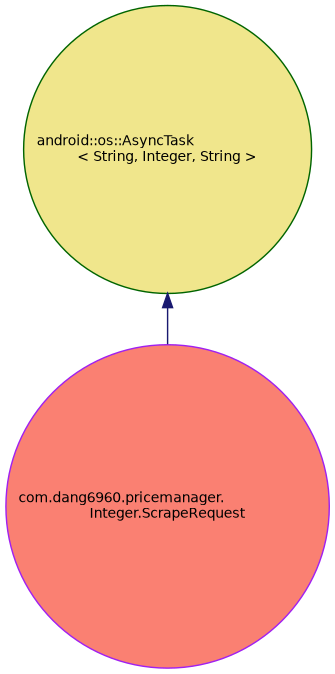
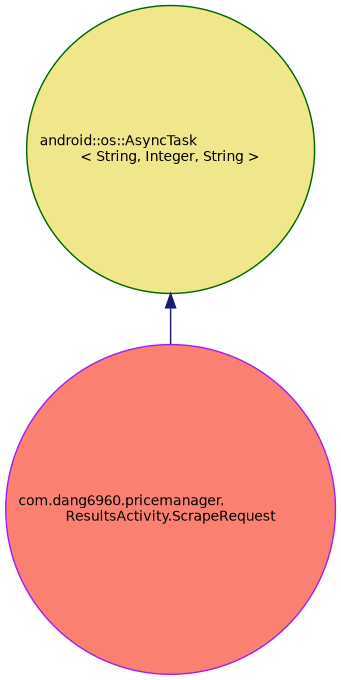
node "com.dang6960.pricemanager. Integer.ScrapeRequest": label "com.dang6960.pricemanager. Integer.ScrapeRequest" -> "com.dang6960.pricemanager. ResultsActivity.ScrapeRequest"
